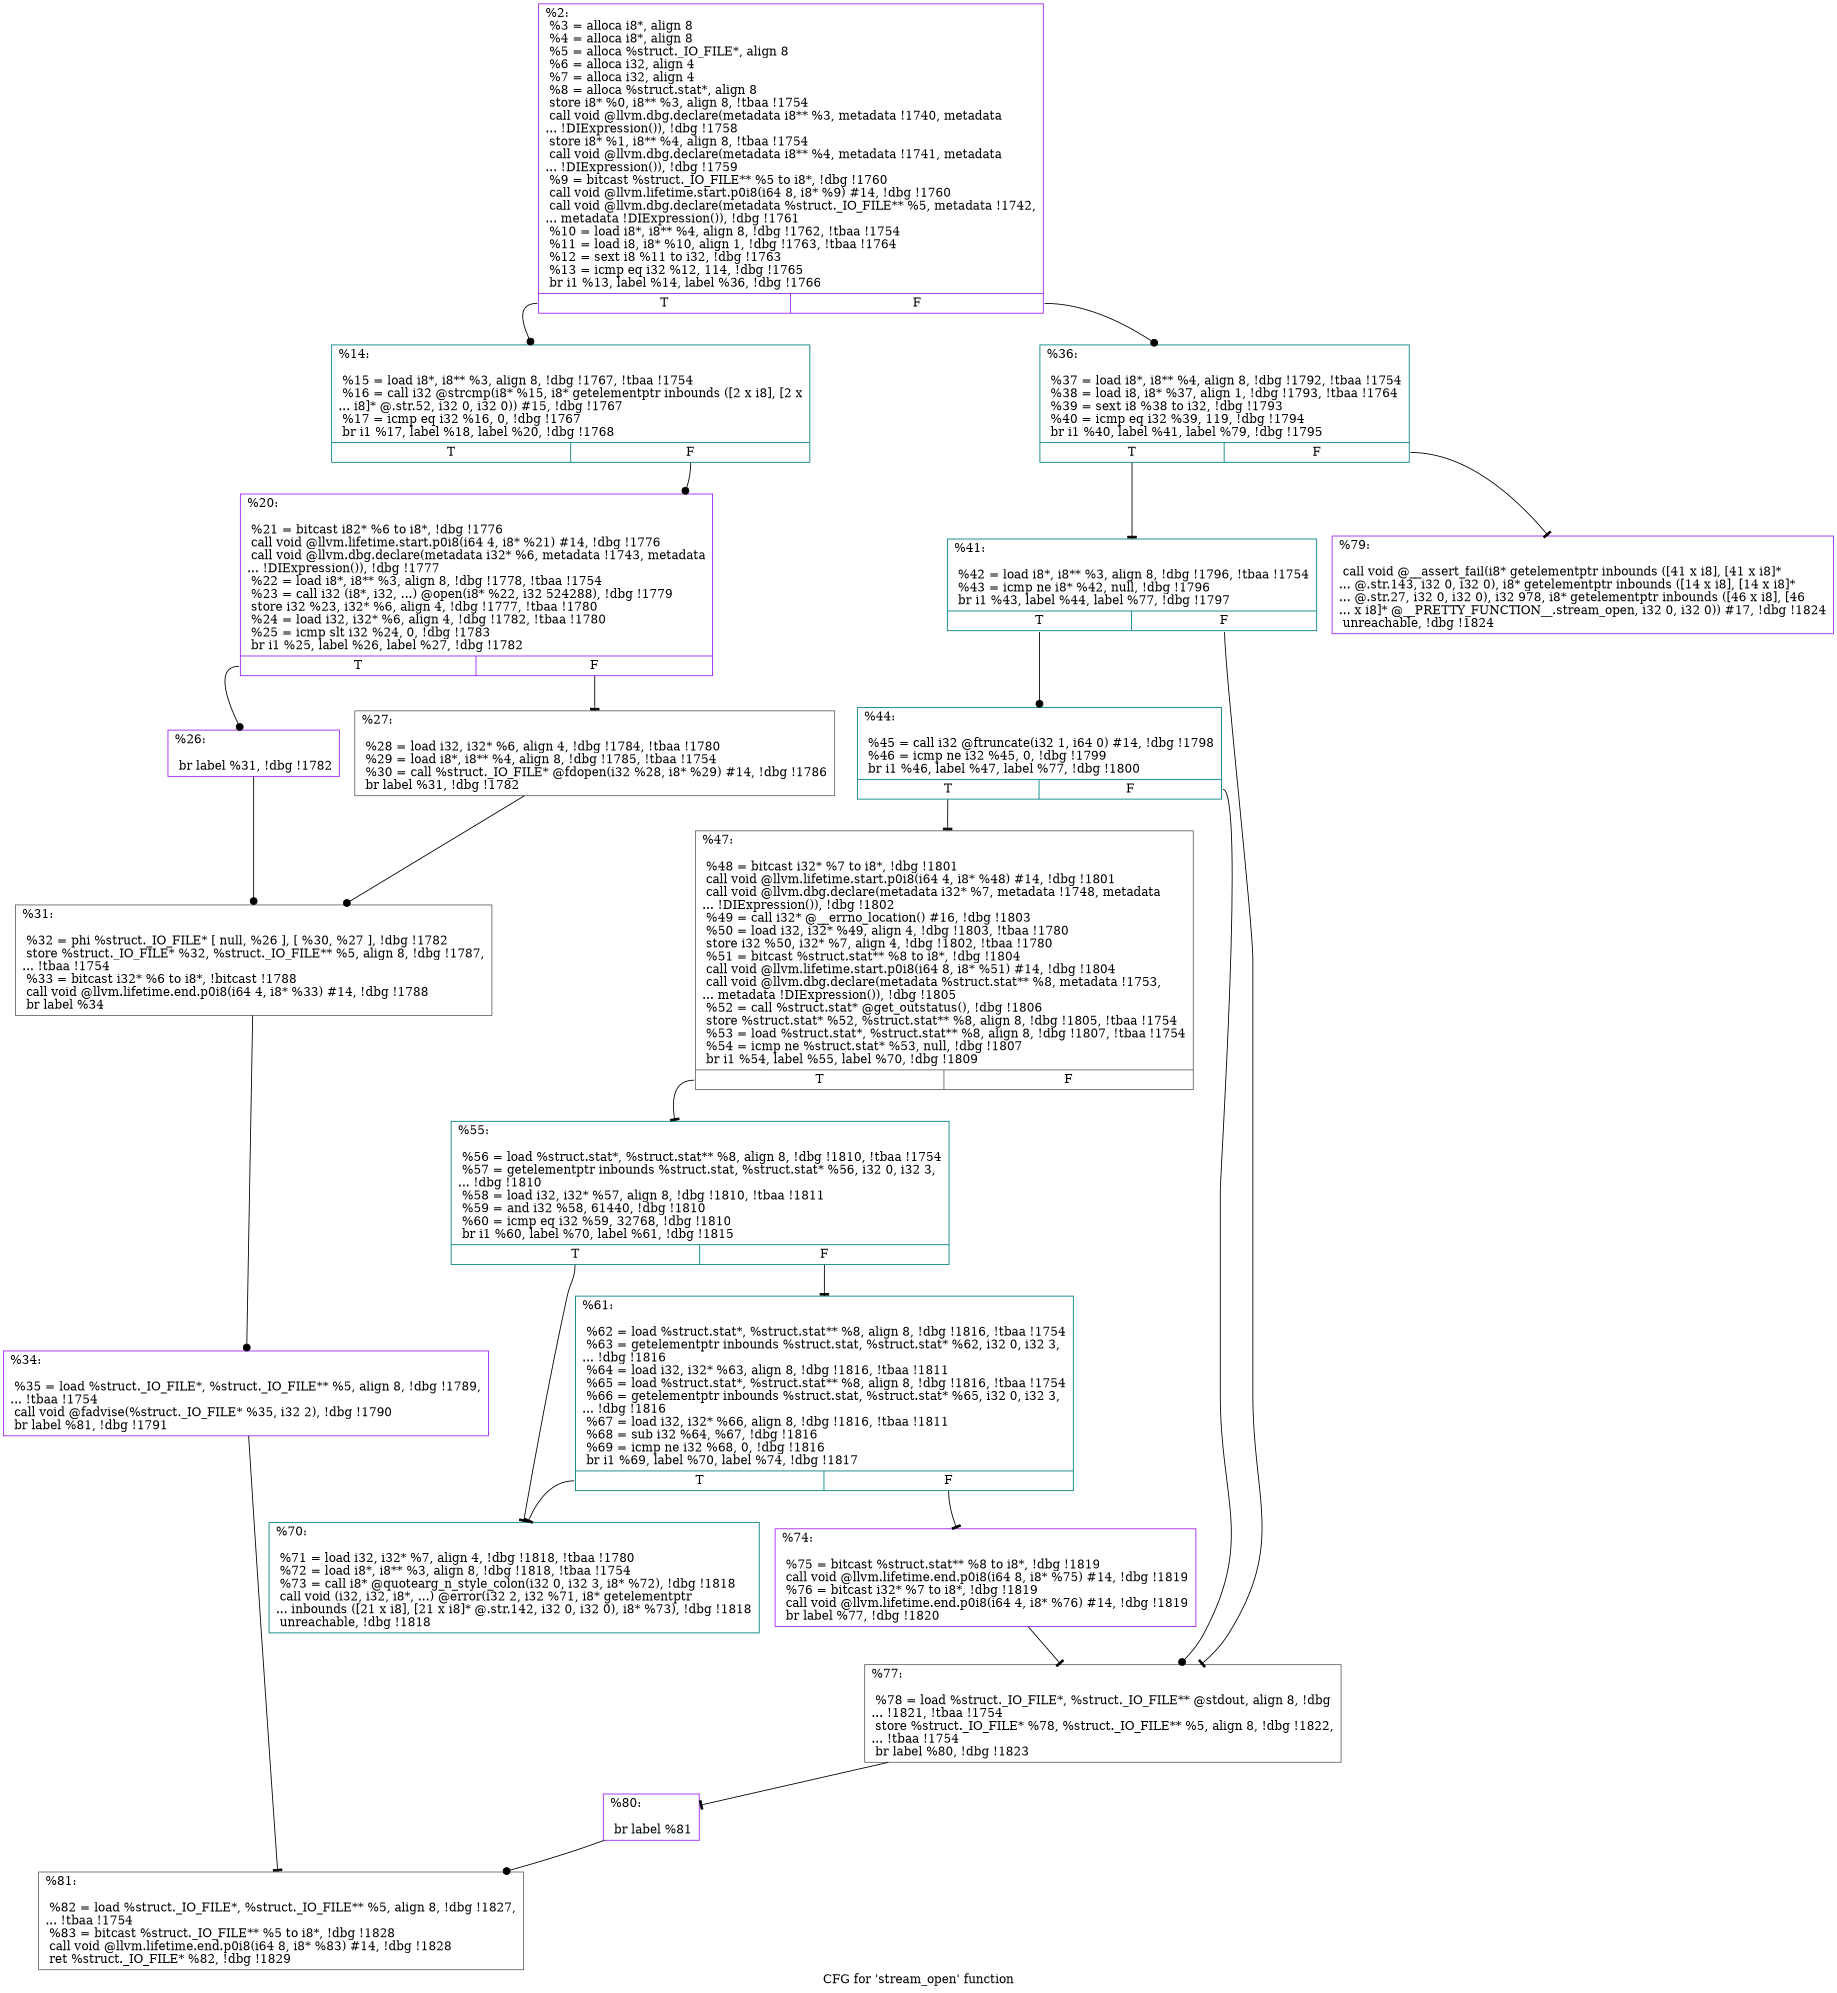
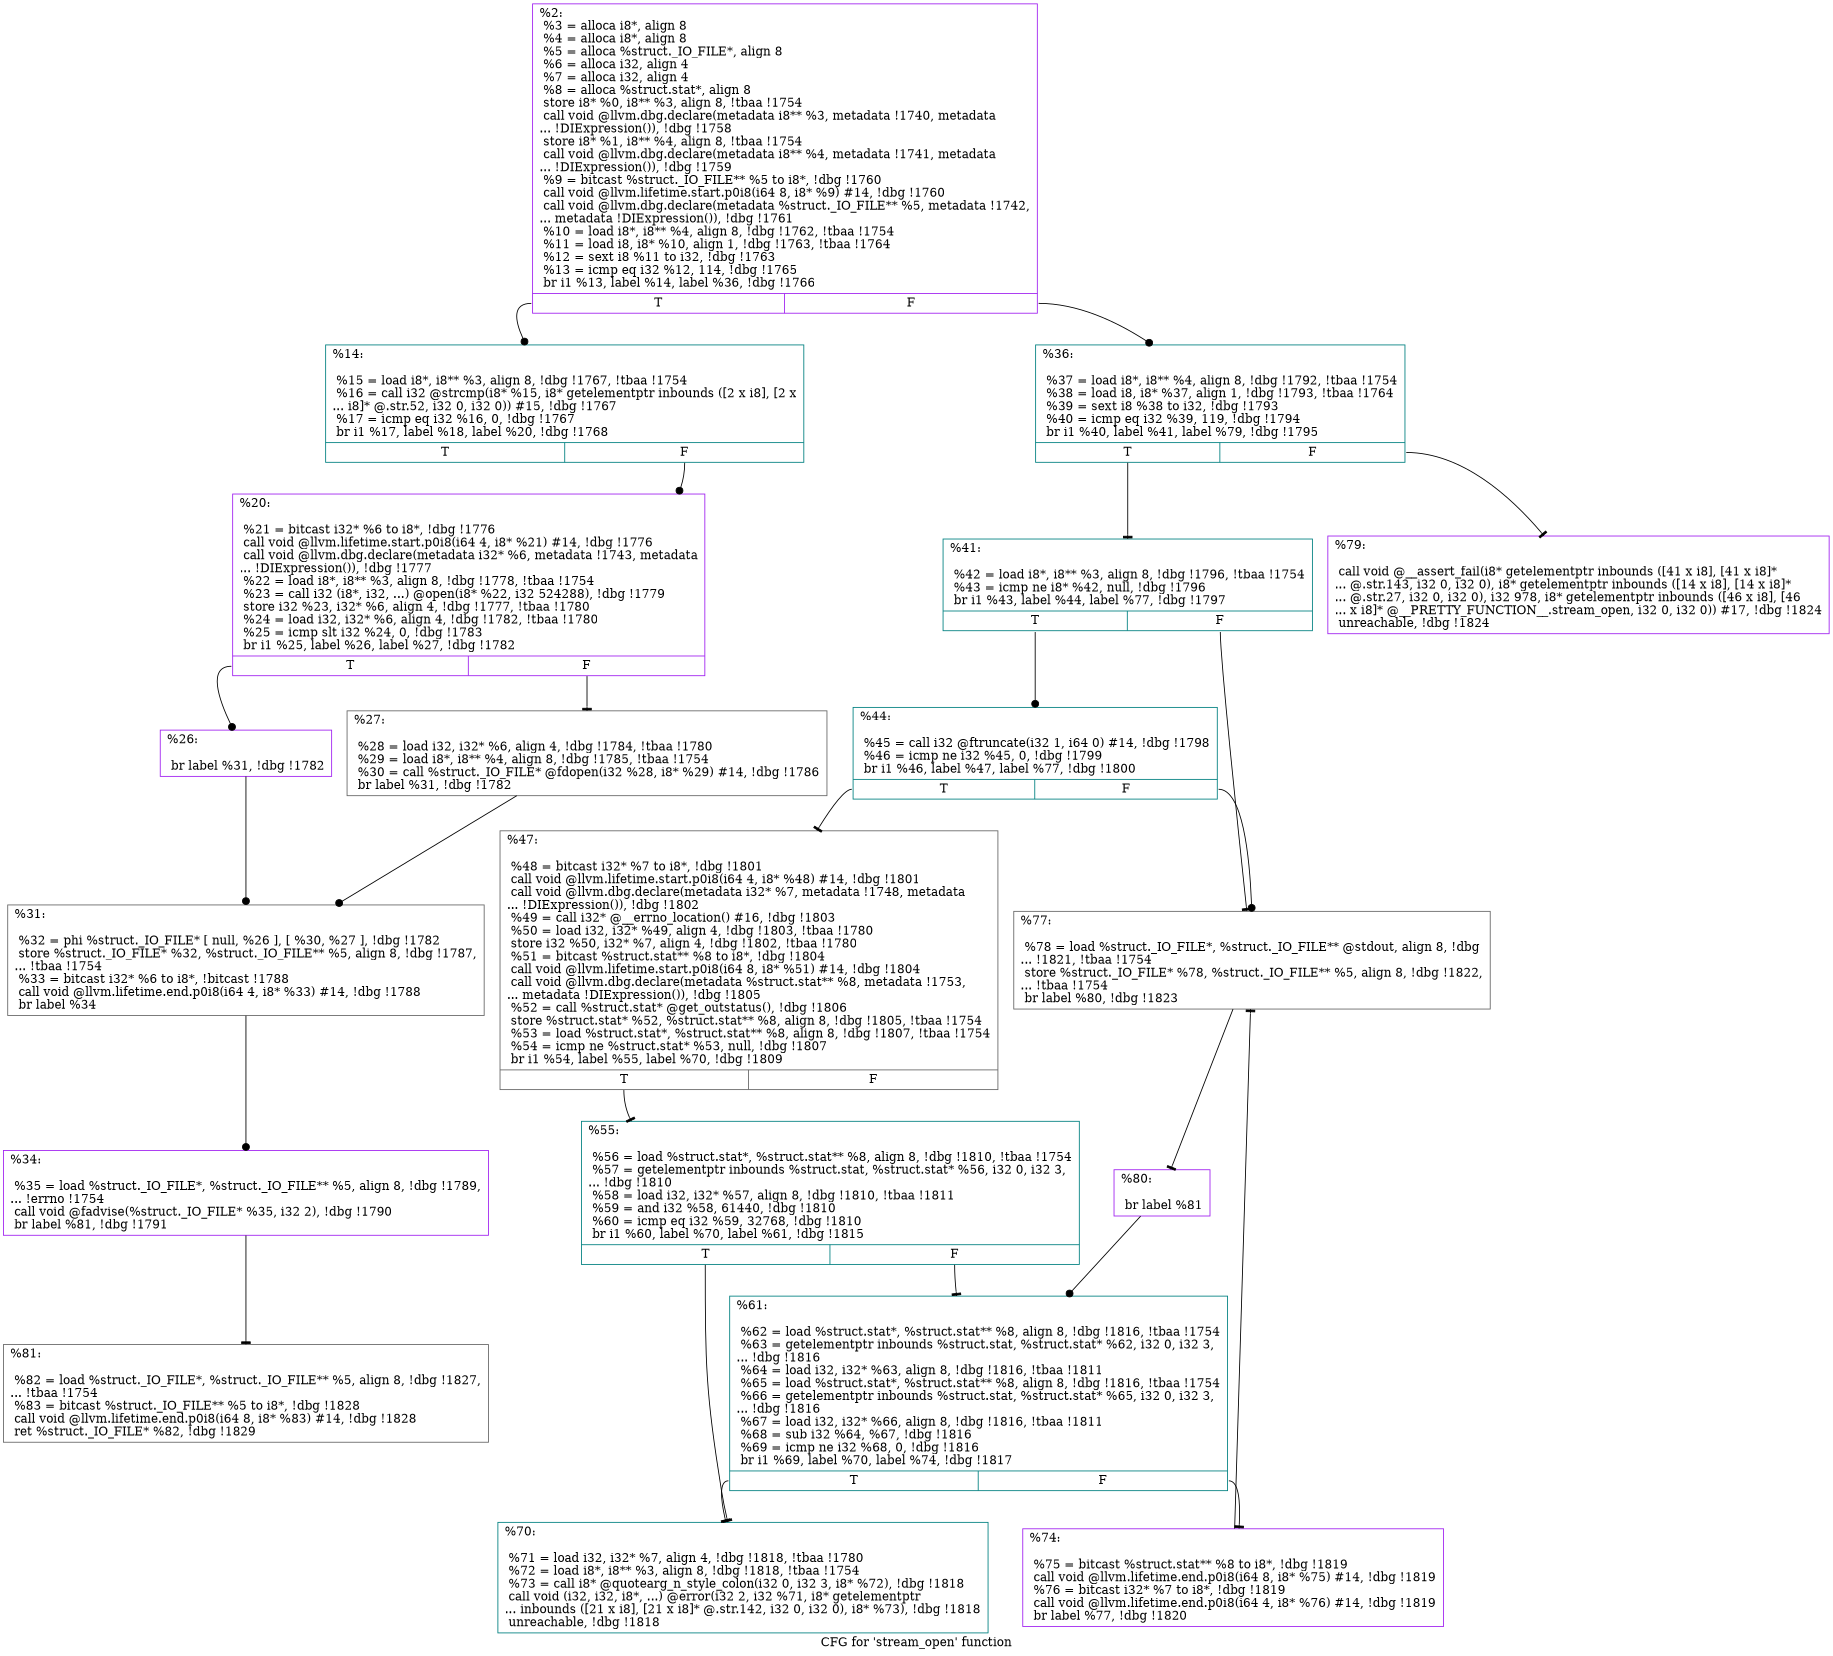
node "%20:": text "%21 = bitcast i82* %6 to i8*, !dbg !1776" -> "%21 = bitcast i32* %6 to i8*, !dbg !1776"
node "%34:": text "... !tbaa !1754" -> "... !errno !1754"
edge "%80:" -> "%81:": now "%80:" -> "%61:"
